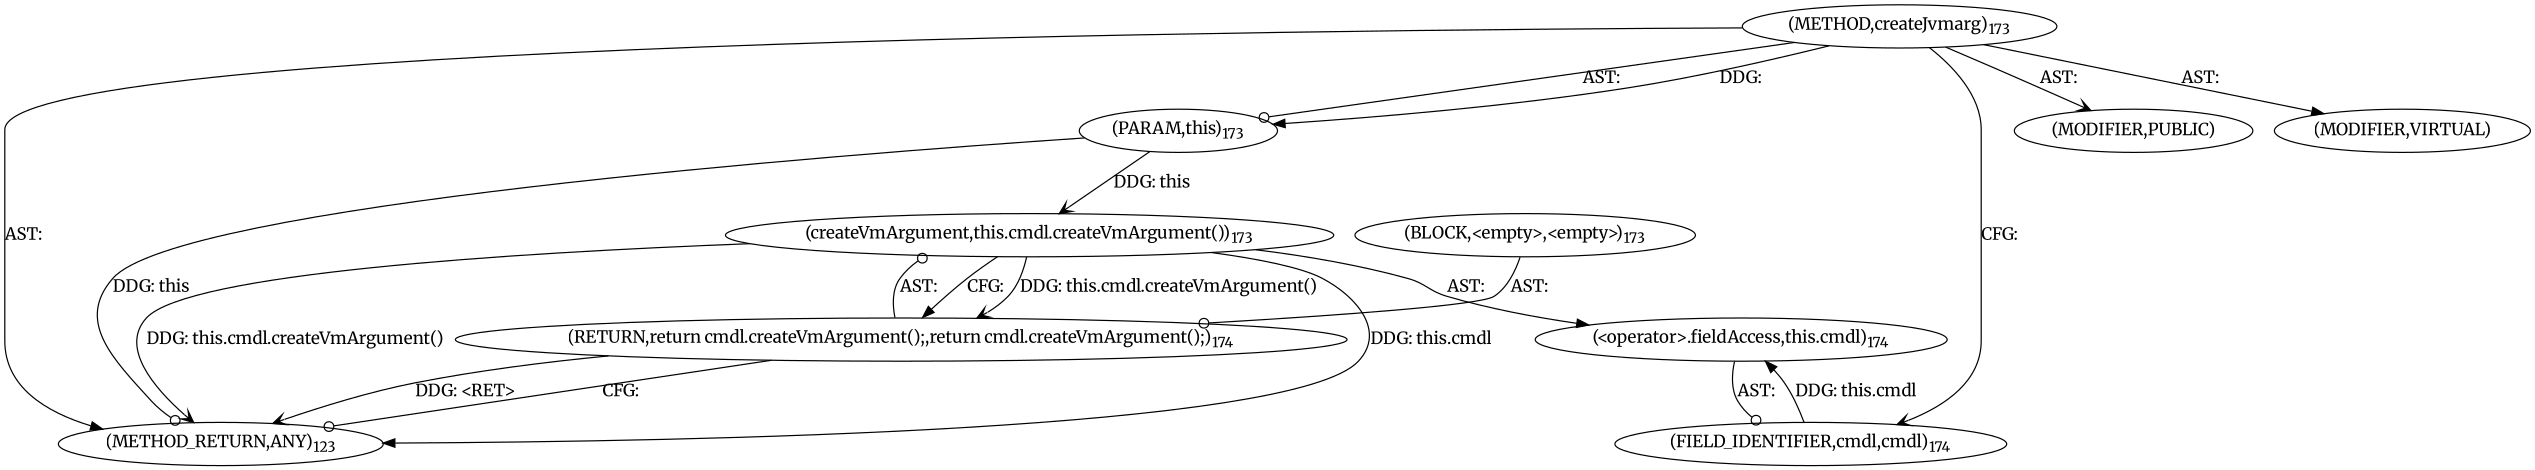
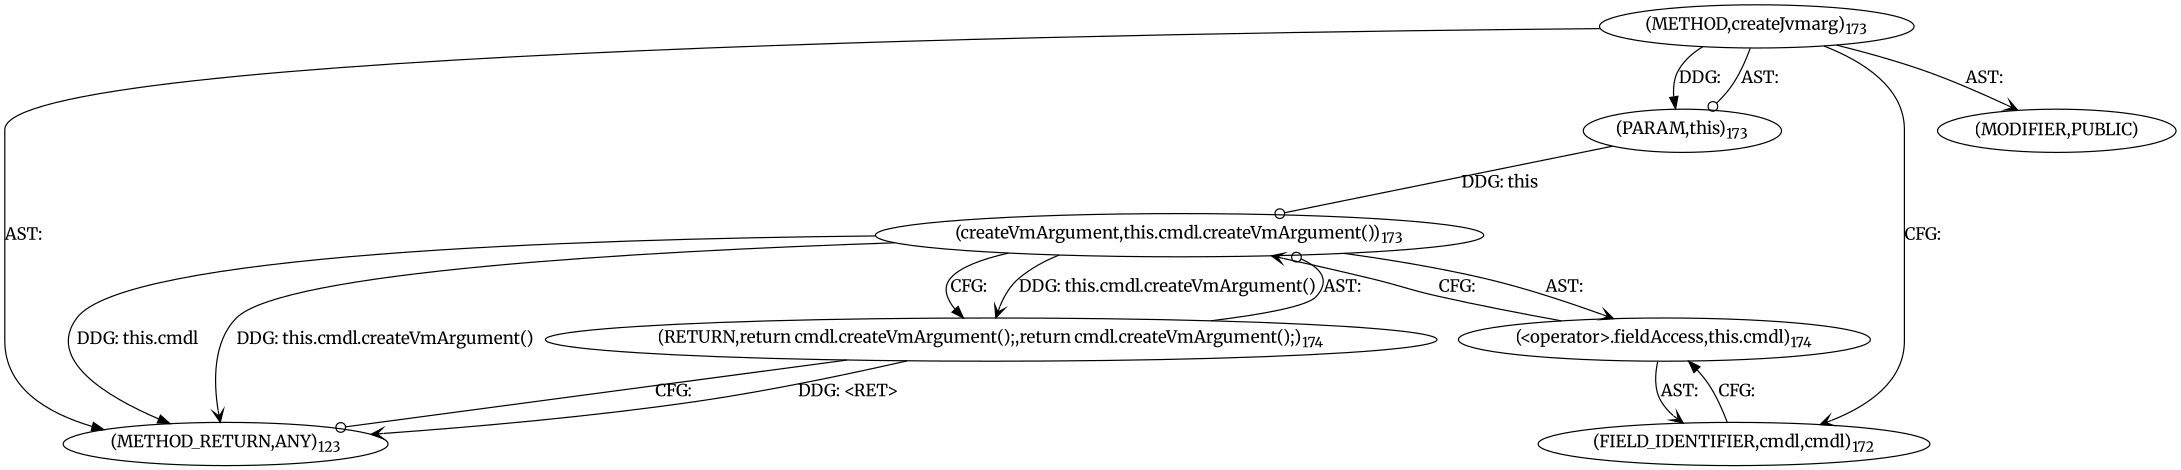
node "(MODIFIER,VIRTUAL)": removed
edge "(PARAM,this)" -> "(createVmArgument,this.cmdl.createVmArgument())": arrowhead vee -> odot
edge "(PARAM,this)" -> "(METHOD_RETURN,ANY)": removed, label "DDG: this"
node "(BLOCK,<empty>,<empty>)": removed
edge "(createVmArgument,this.cmdl.createVmArgument())" -> "(<operator>.fieldAccess,this.cmdl)": arrowhead normal -> vee
edge "(<operator>.fieldAccess,this.cmdl)" -> "(createVmArgument,this.cmdl.createVmArgument())": added, label "CFG:"
edge "(<operator>.fieldAccess,this.cmdl)" -> "(FIELD_IDENTIFIER,cmdl,cmdl)": arrowhead odot -> vee
edge "(FIELD_IDENTIFIER,cmdl,cmdl)" -> "(<operator>.fieldAccess,this.cmdl)": label "DDG: this.cmdl" -> "CFG: "
node "(FIELD_IDENTIFIER,cmdl,cmdl)": text "174" -> "172"
